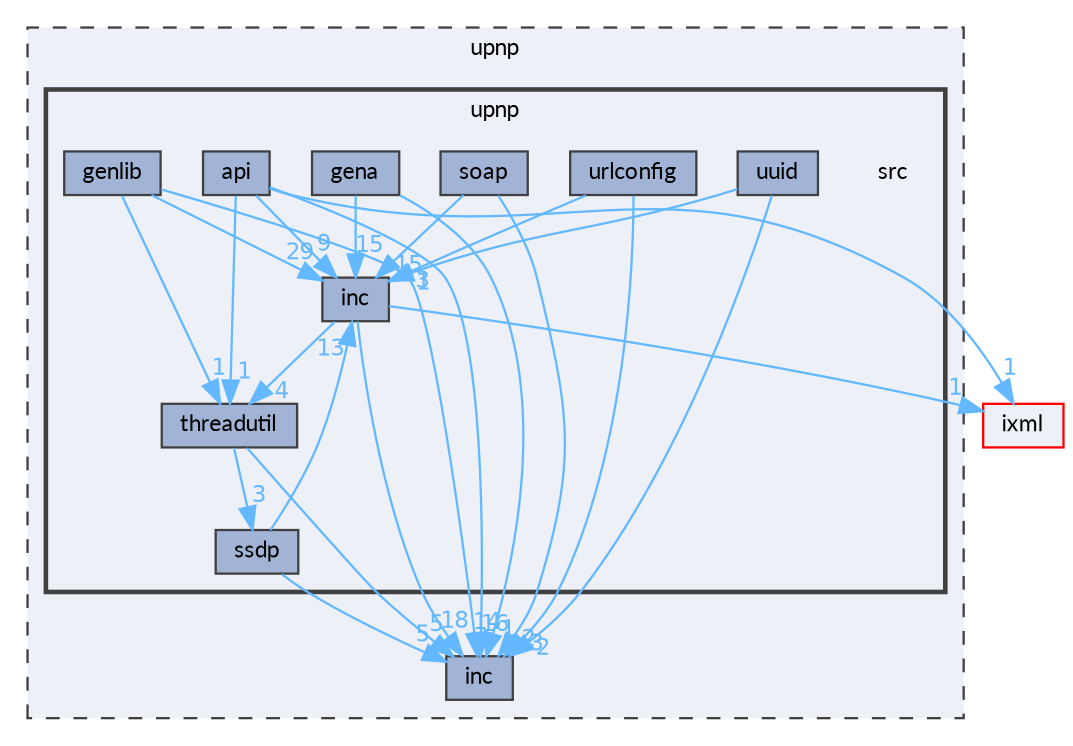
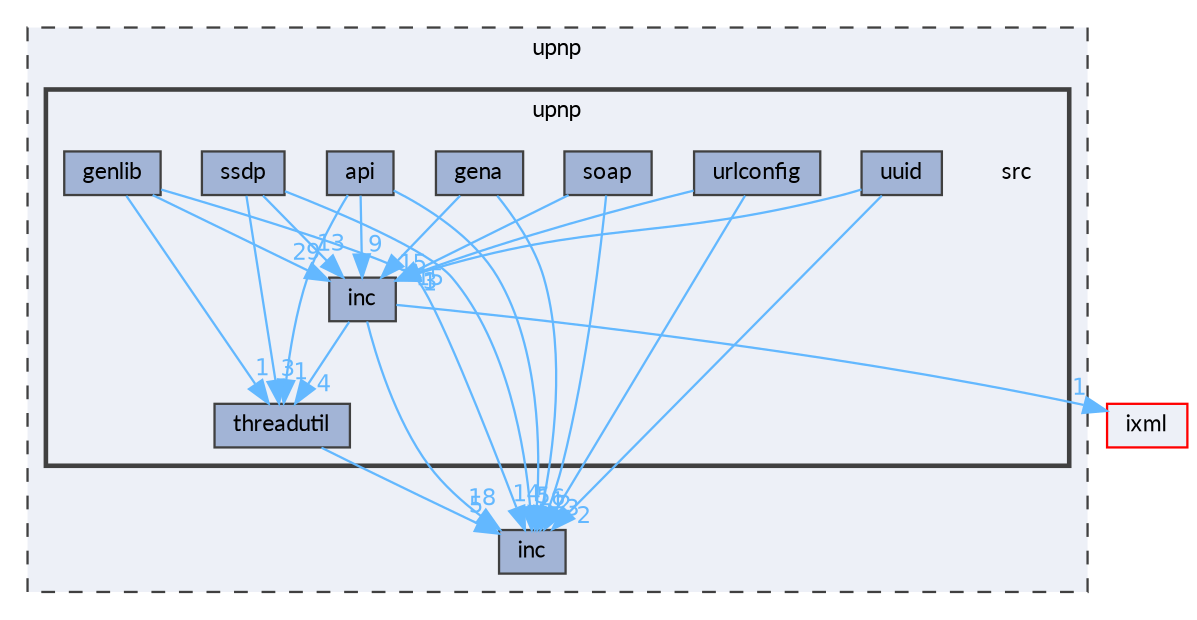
edge "api" -> "ixml": removed
edge "threadutil" -> "ssdp": reversed
